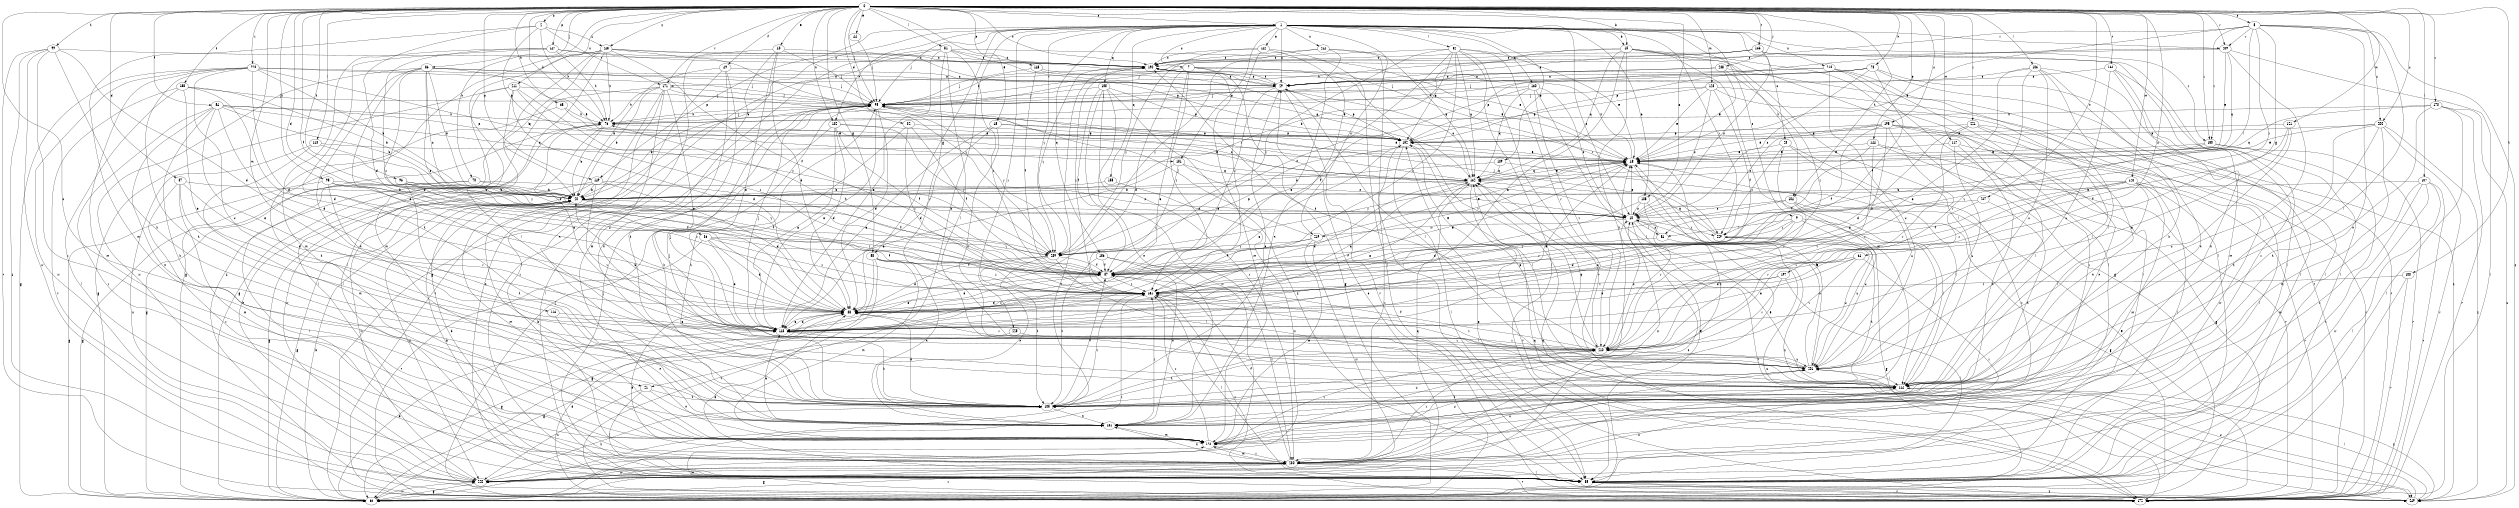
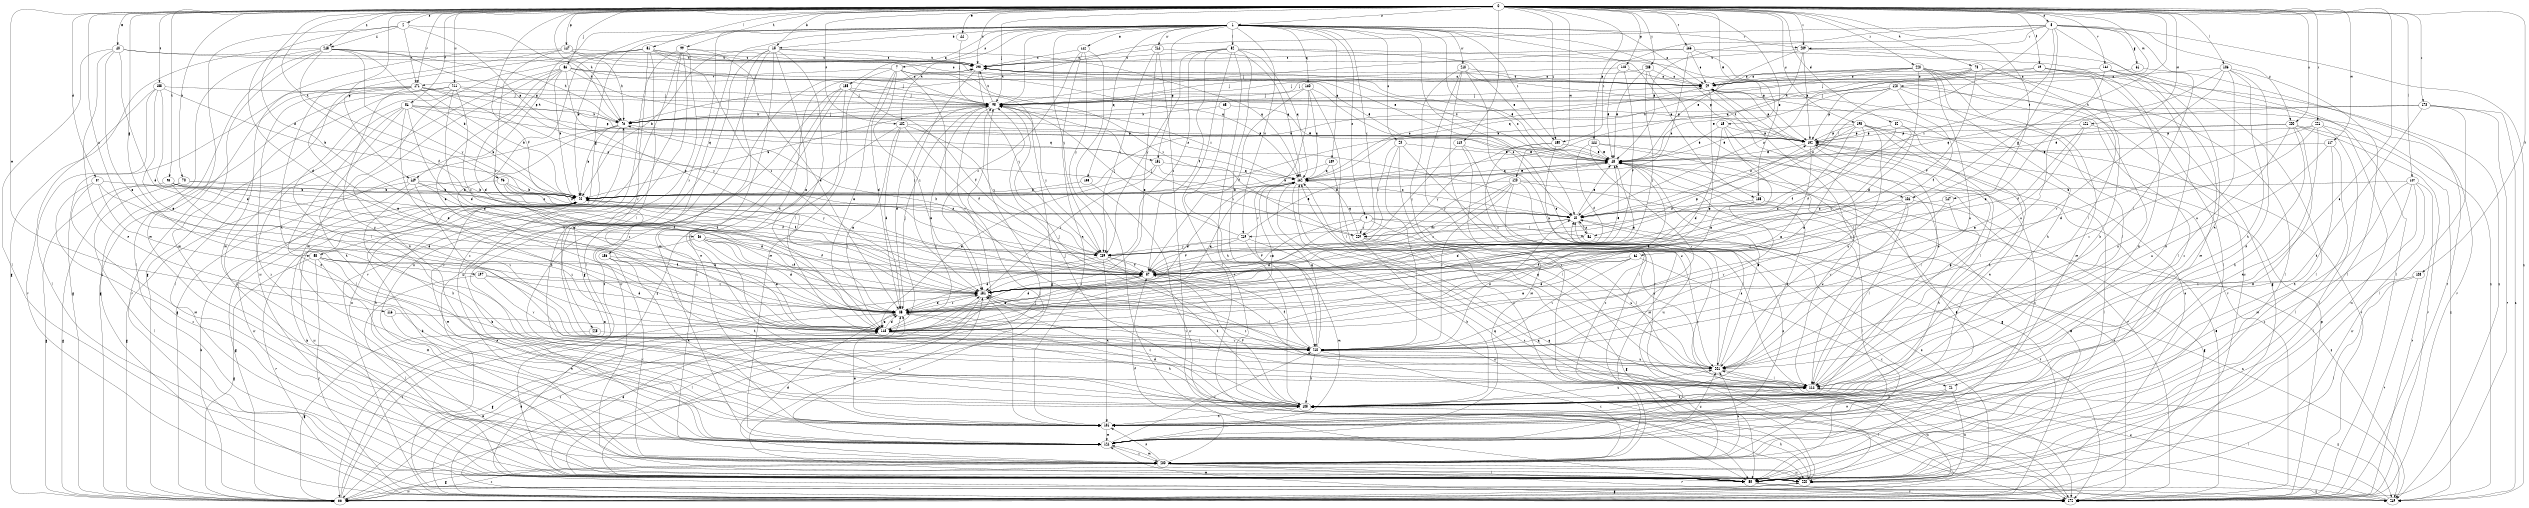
edge "0" -> "68": removed, label "h"
node "61": added
